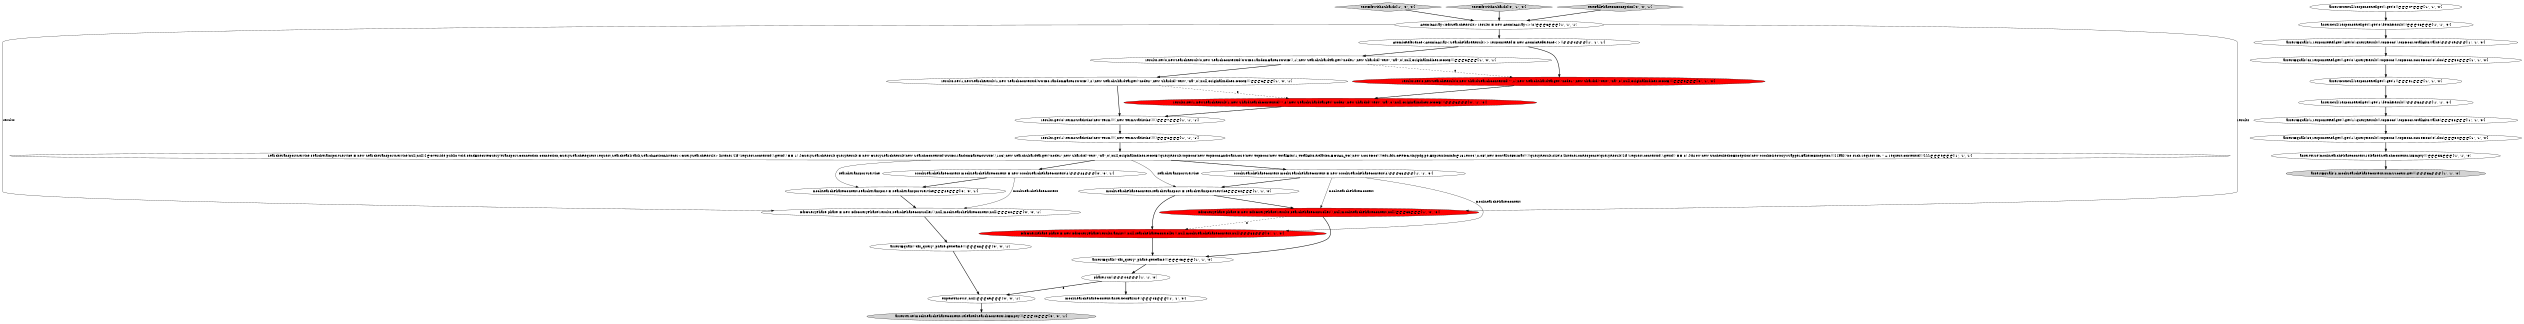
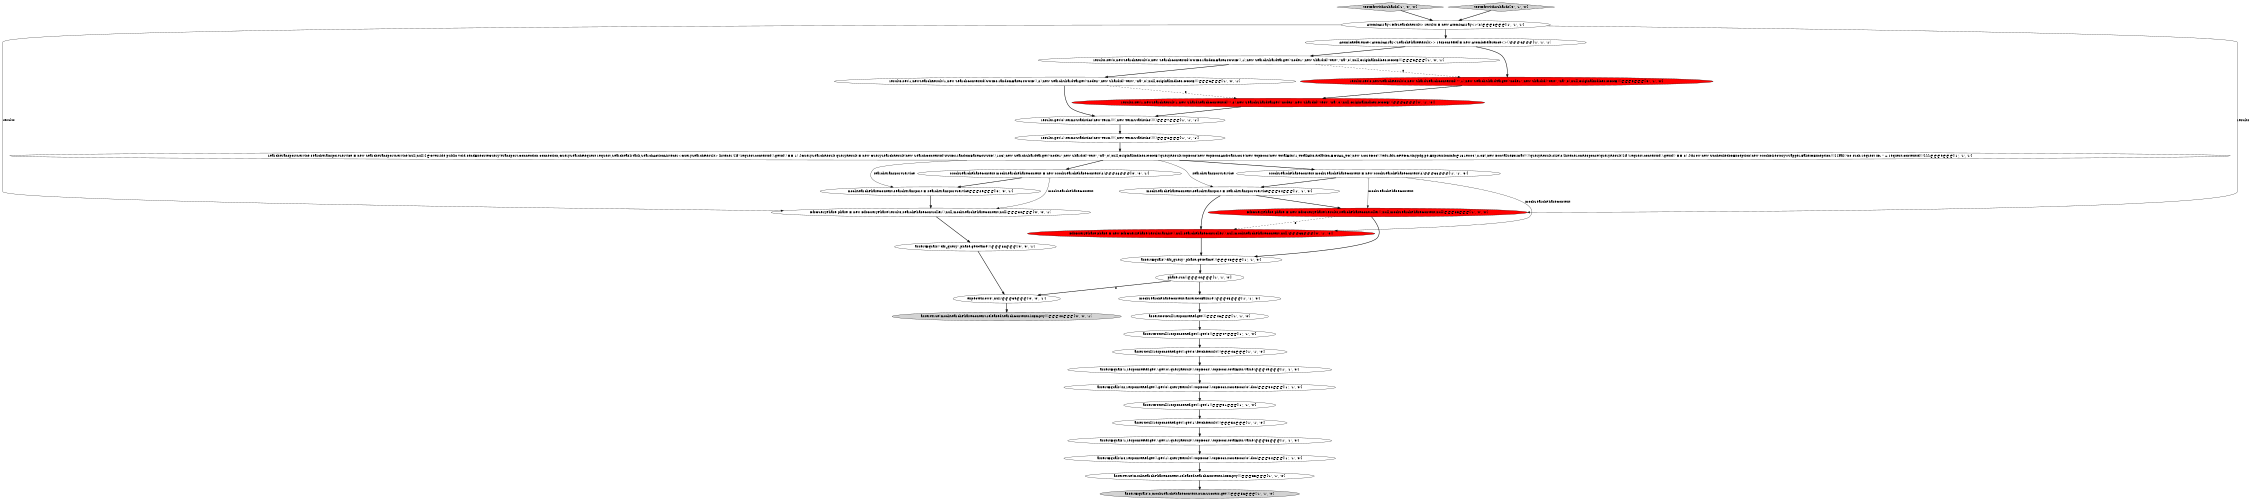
node "testFailPhaseOnException['0', '0', '1']": removed
node "assertNotNull(responseRef.get())@@@46@@@['1', '1', '0']": added
